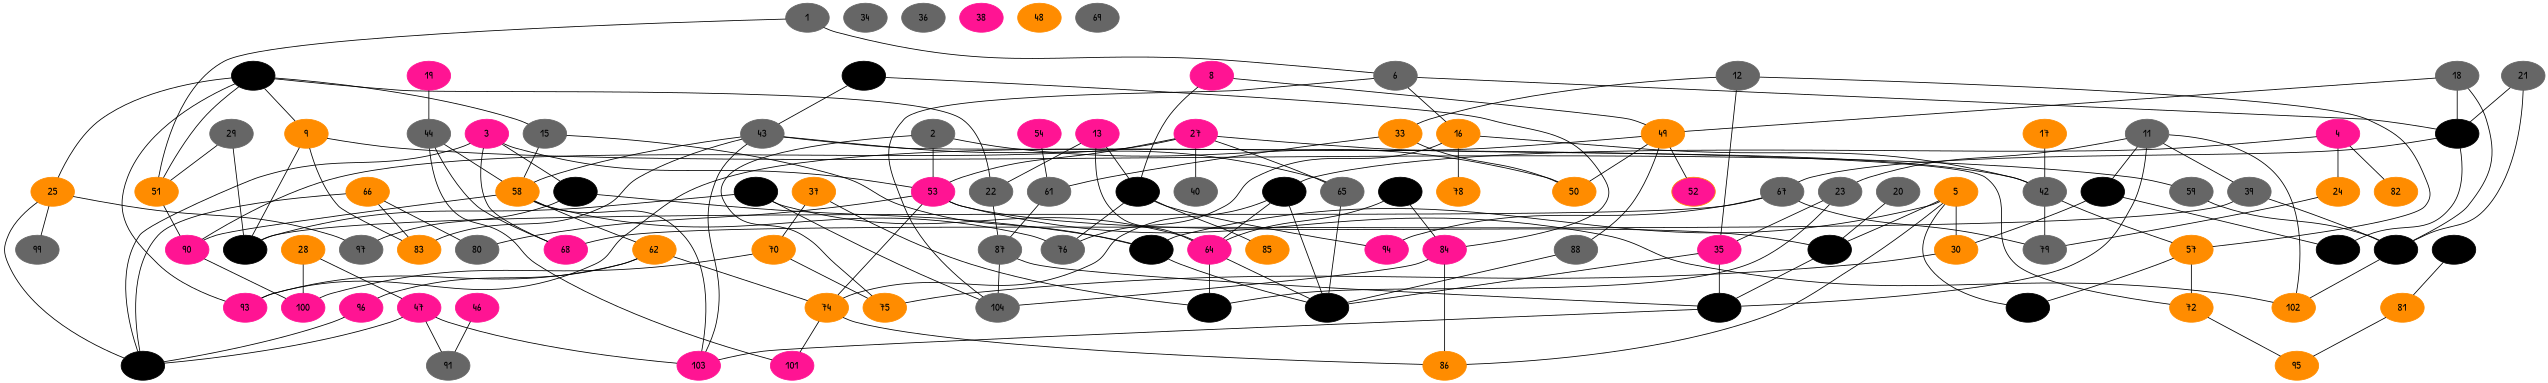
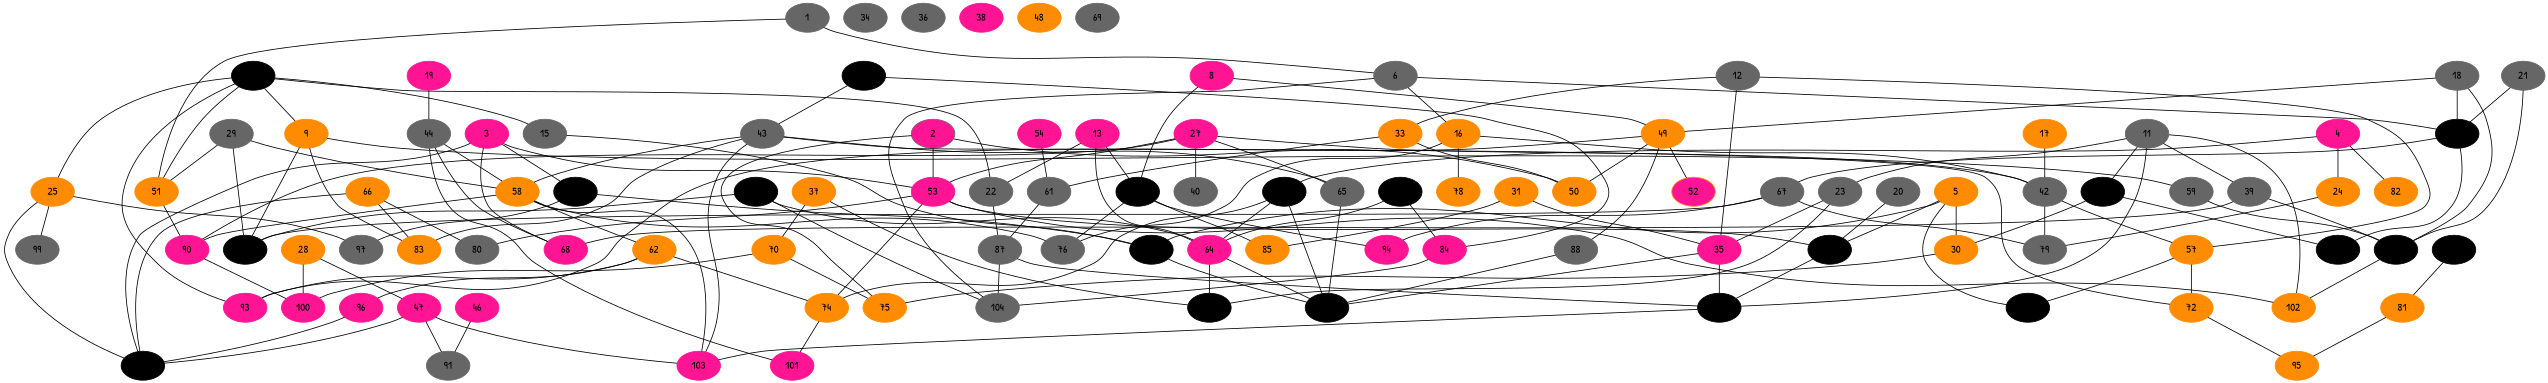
node "2": fillcolor gray40 -> deeppink
edge "15" -- "58": now "29" -- "58"
node "31": added
node "86": removed
